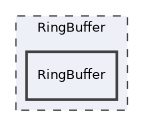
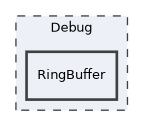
cluster "RingBuffer": label "RingBuffer" -> "Debug"
